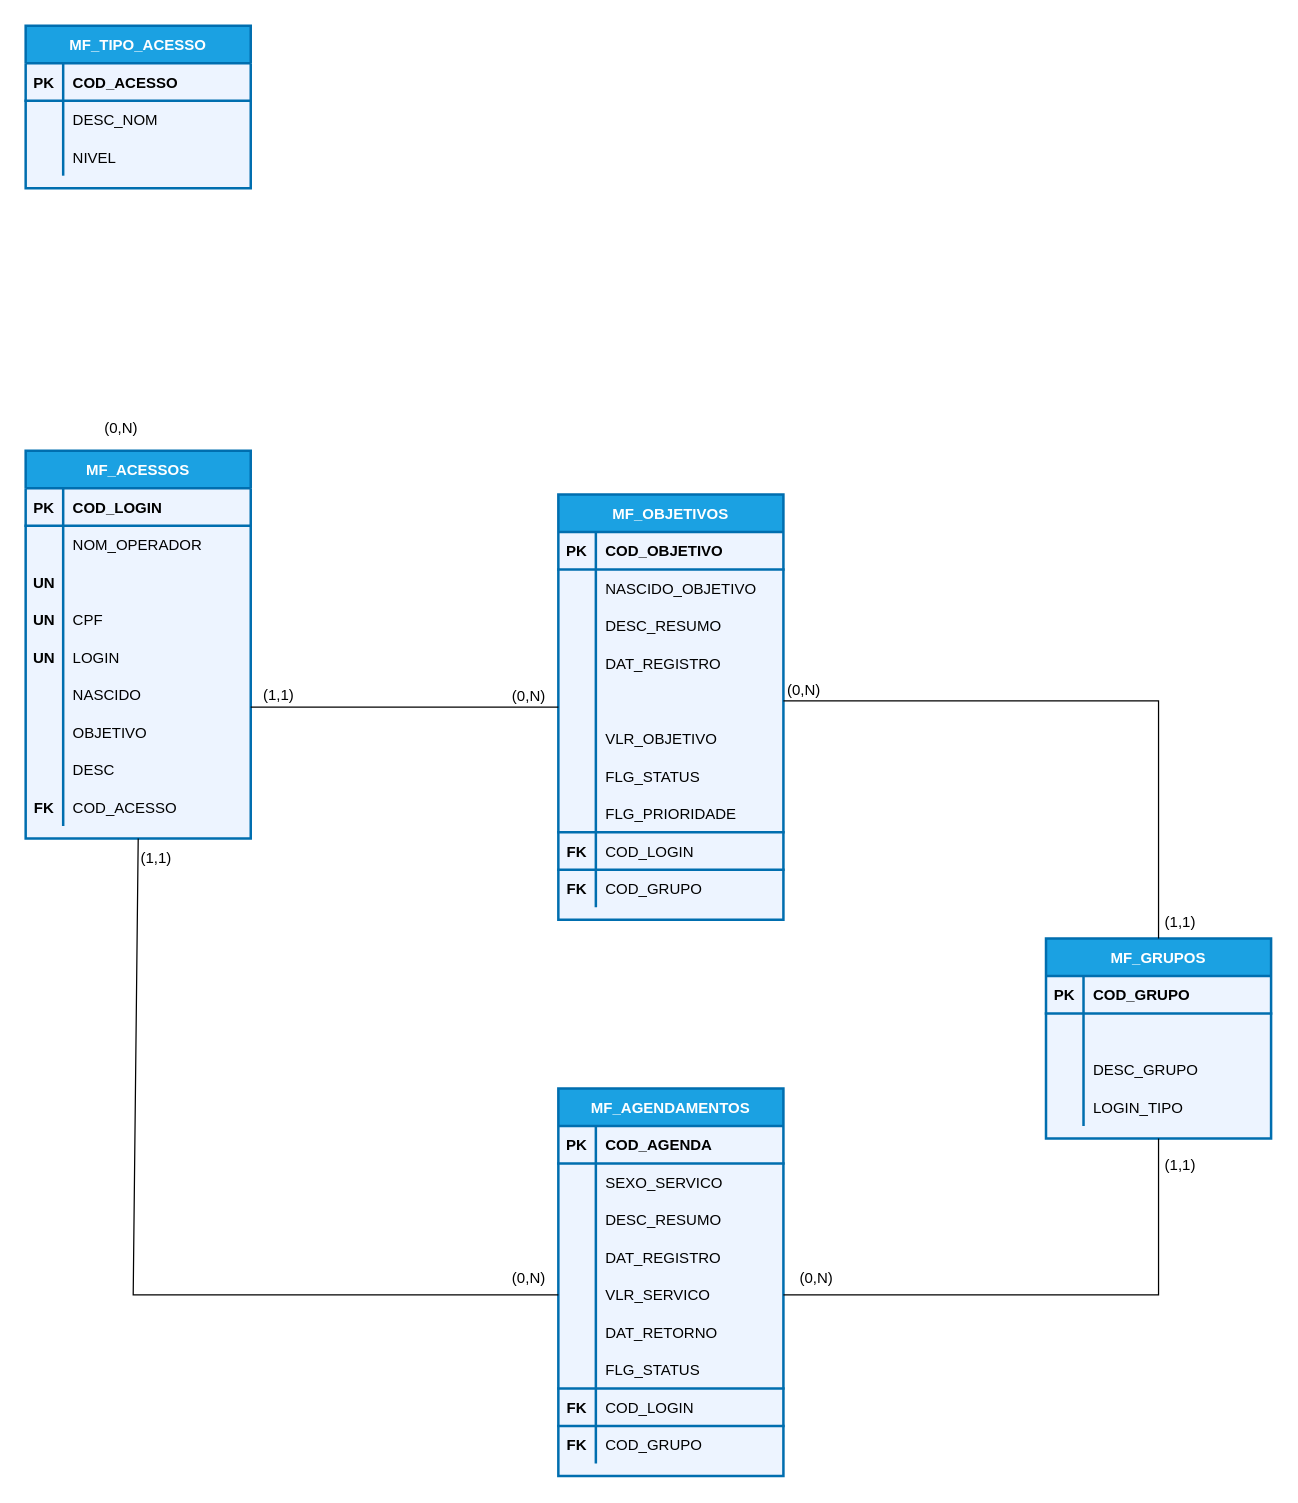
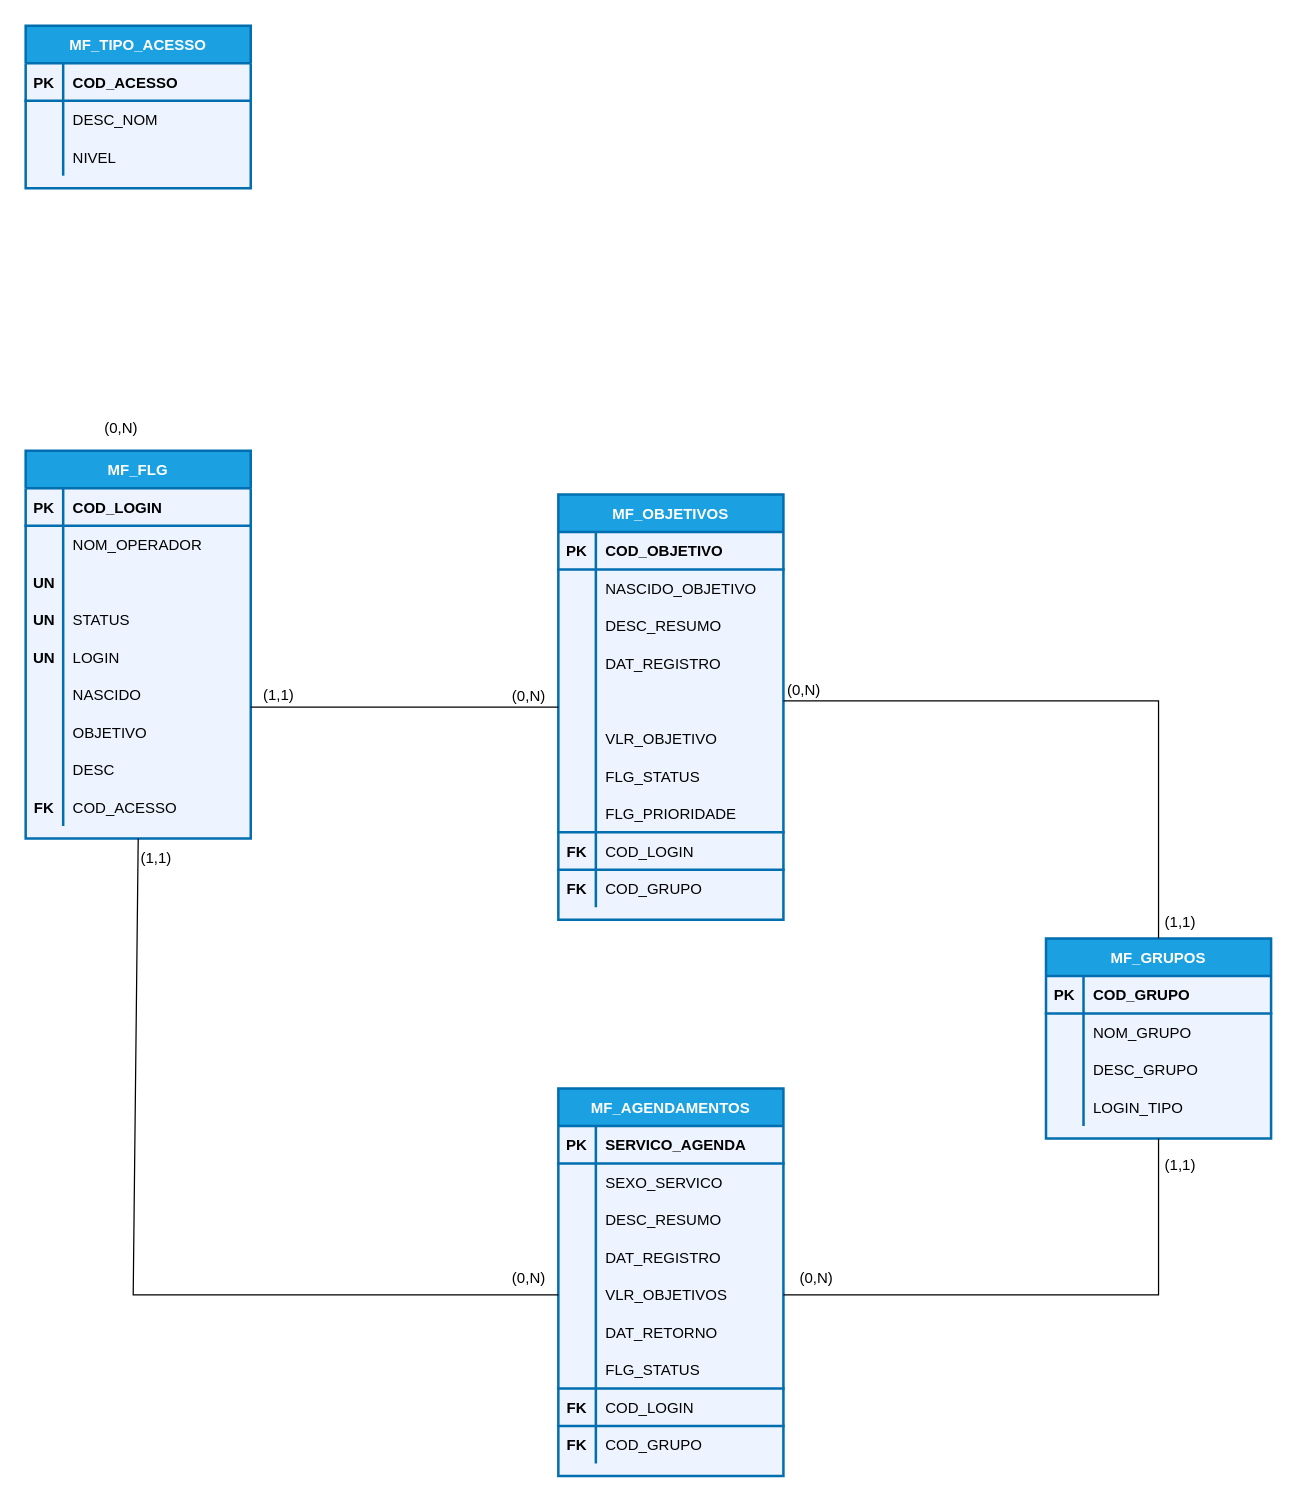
node "MF_ACESSOS": label "MF_ACESSOS" -> "MF_FLG"
node "CPF": label "CPF" -> "STATUS"
node "NOM_GRUPO": added
node "COD_AGENDA": label "COD_AGENDA" -> "SERVICO_AGENDA"
node "VLR_SERVICO": label "VLR_SERVICO" -> "VLR_OBJETIVOS"
